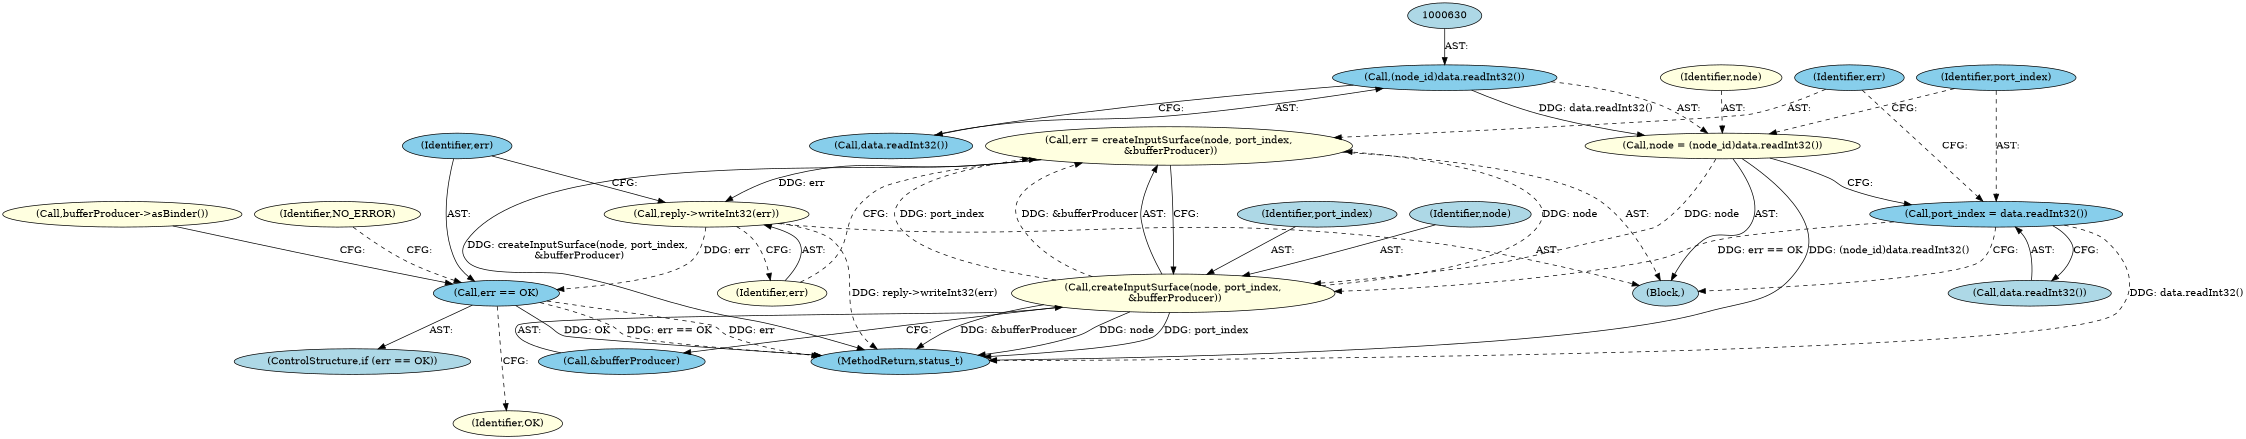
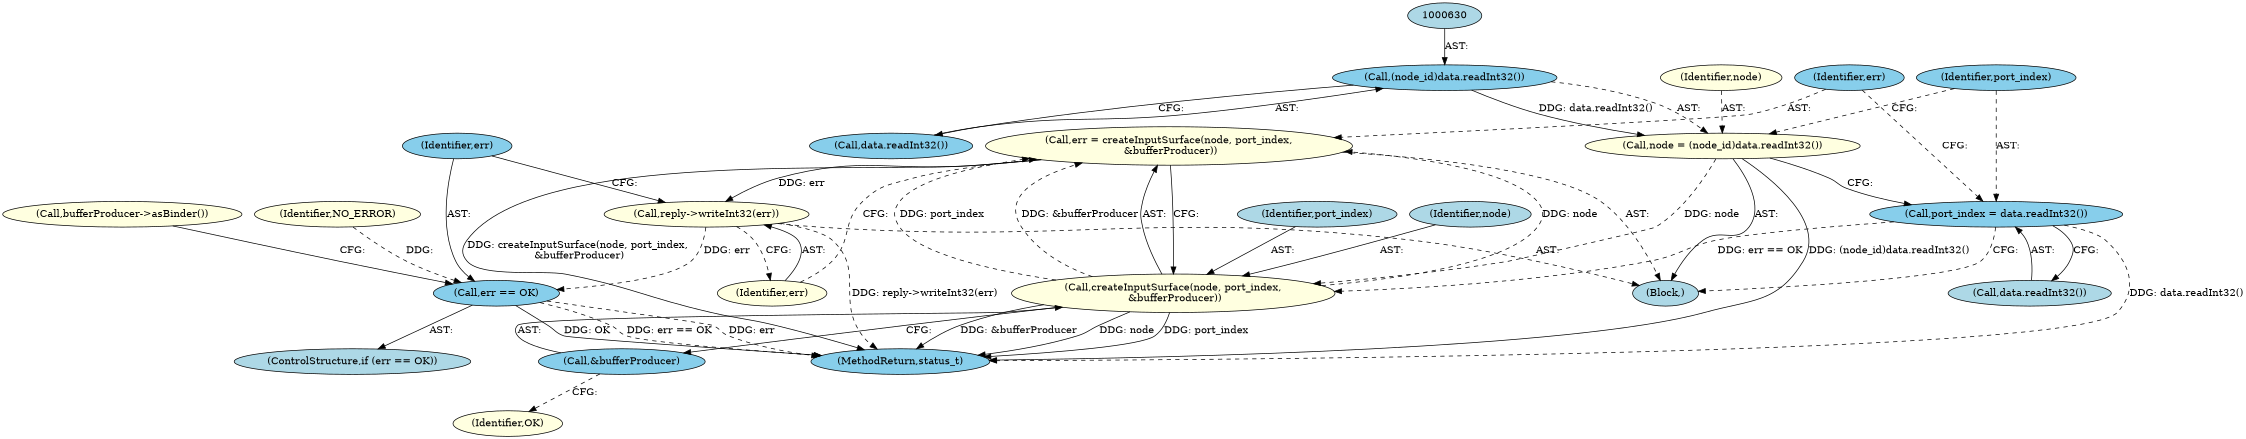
edge "(Identifier,NO_ERROR)" -> "(Call,err == OK)": label "CFG: " -> "DDG: "
edge "(Call,err == OK)" -> "(Identifier,OK)": now "(Call,&bufferProducer)" -> "(Identifier,OK)"
